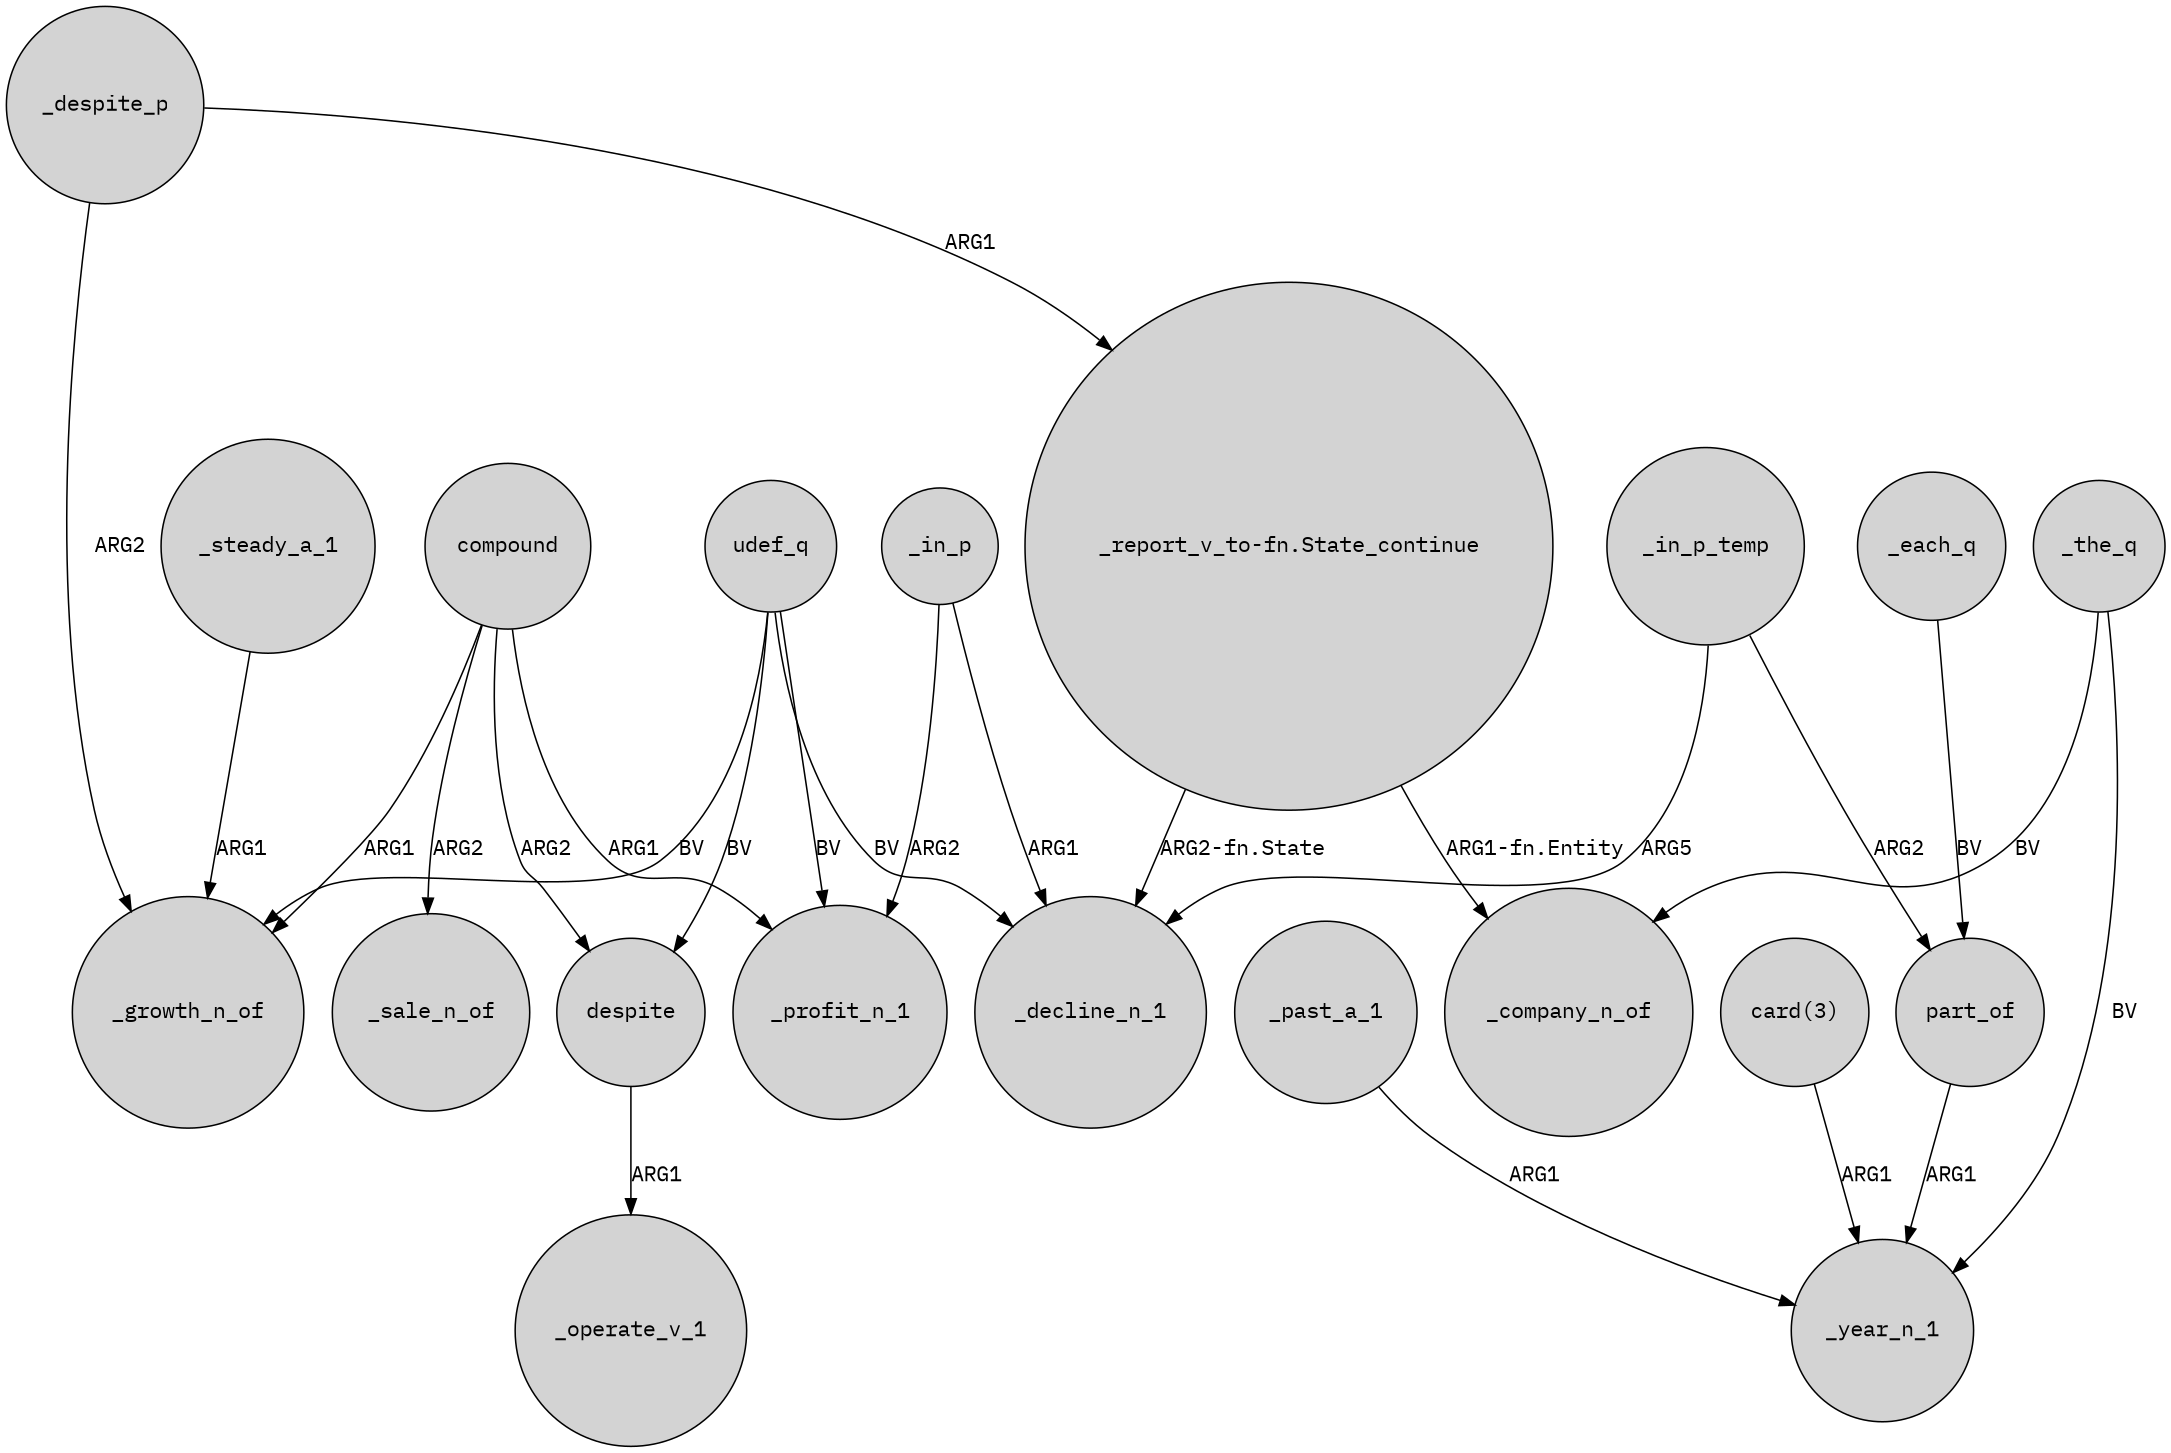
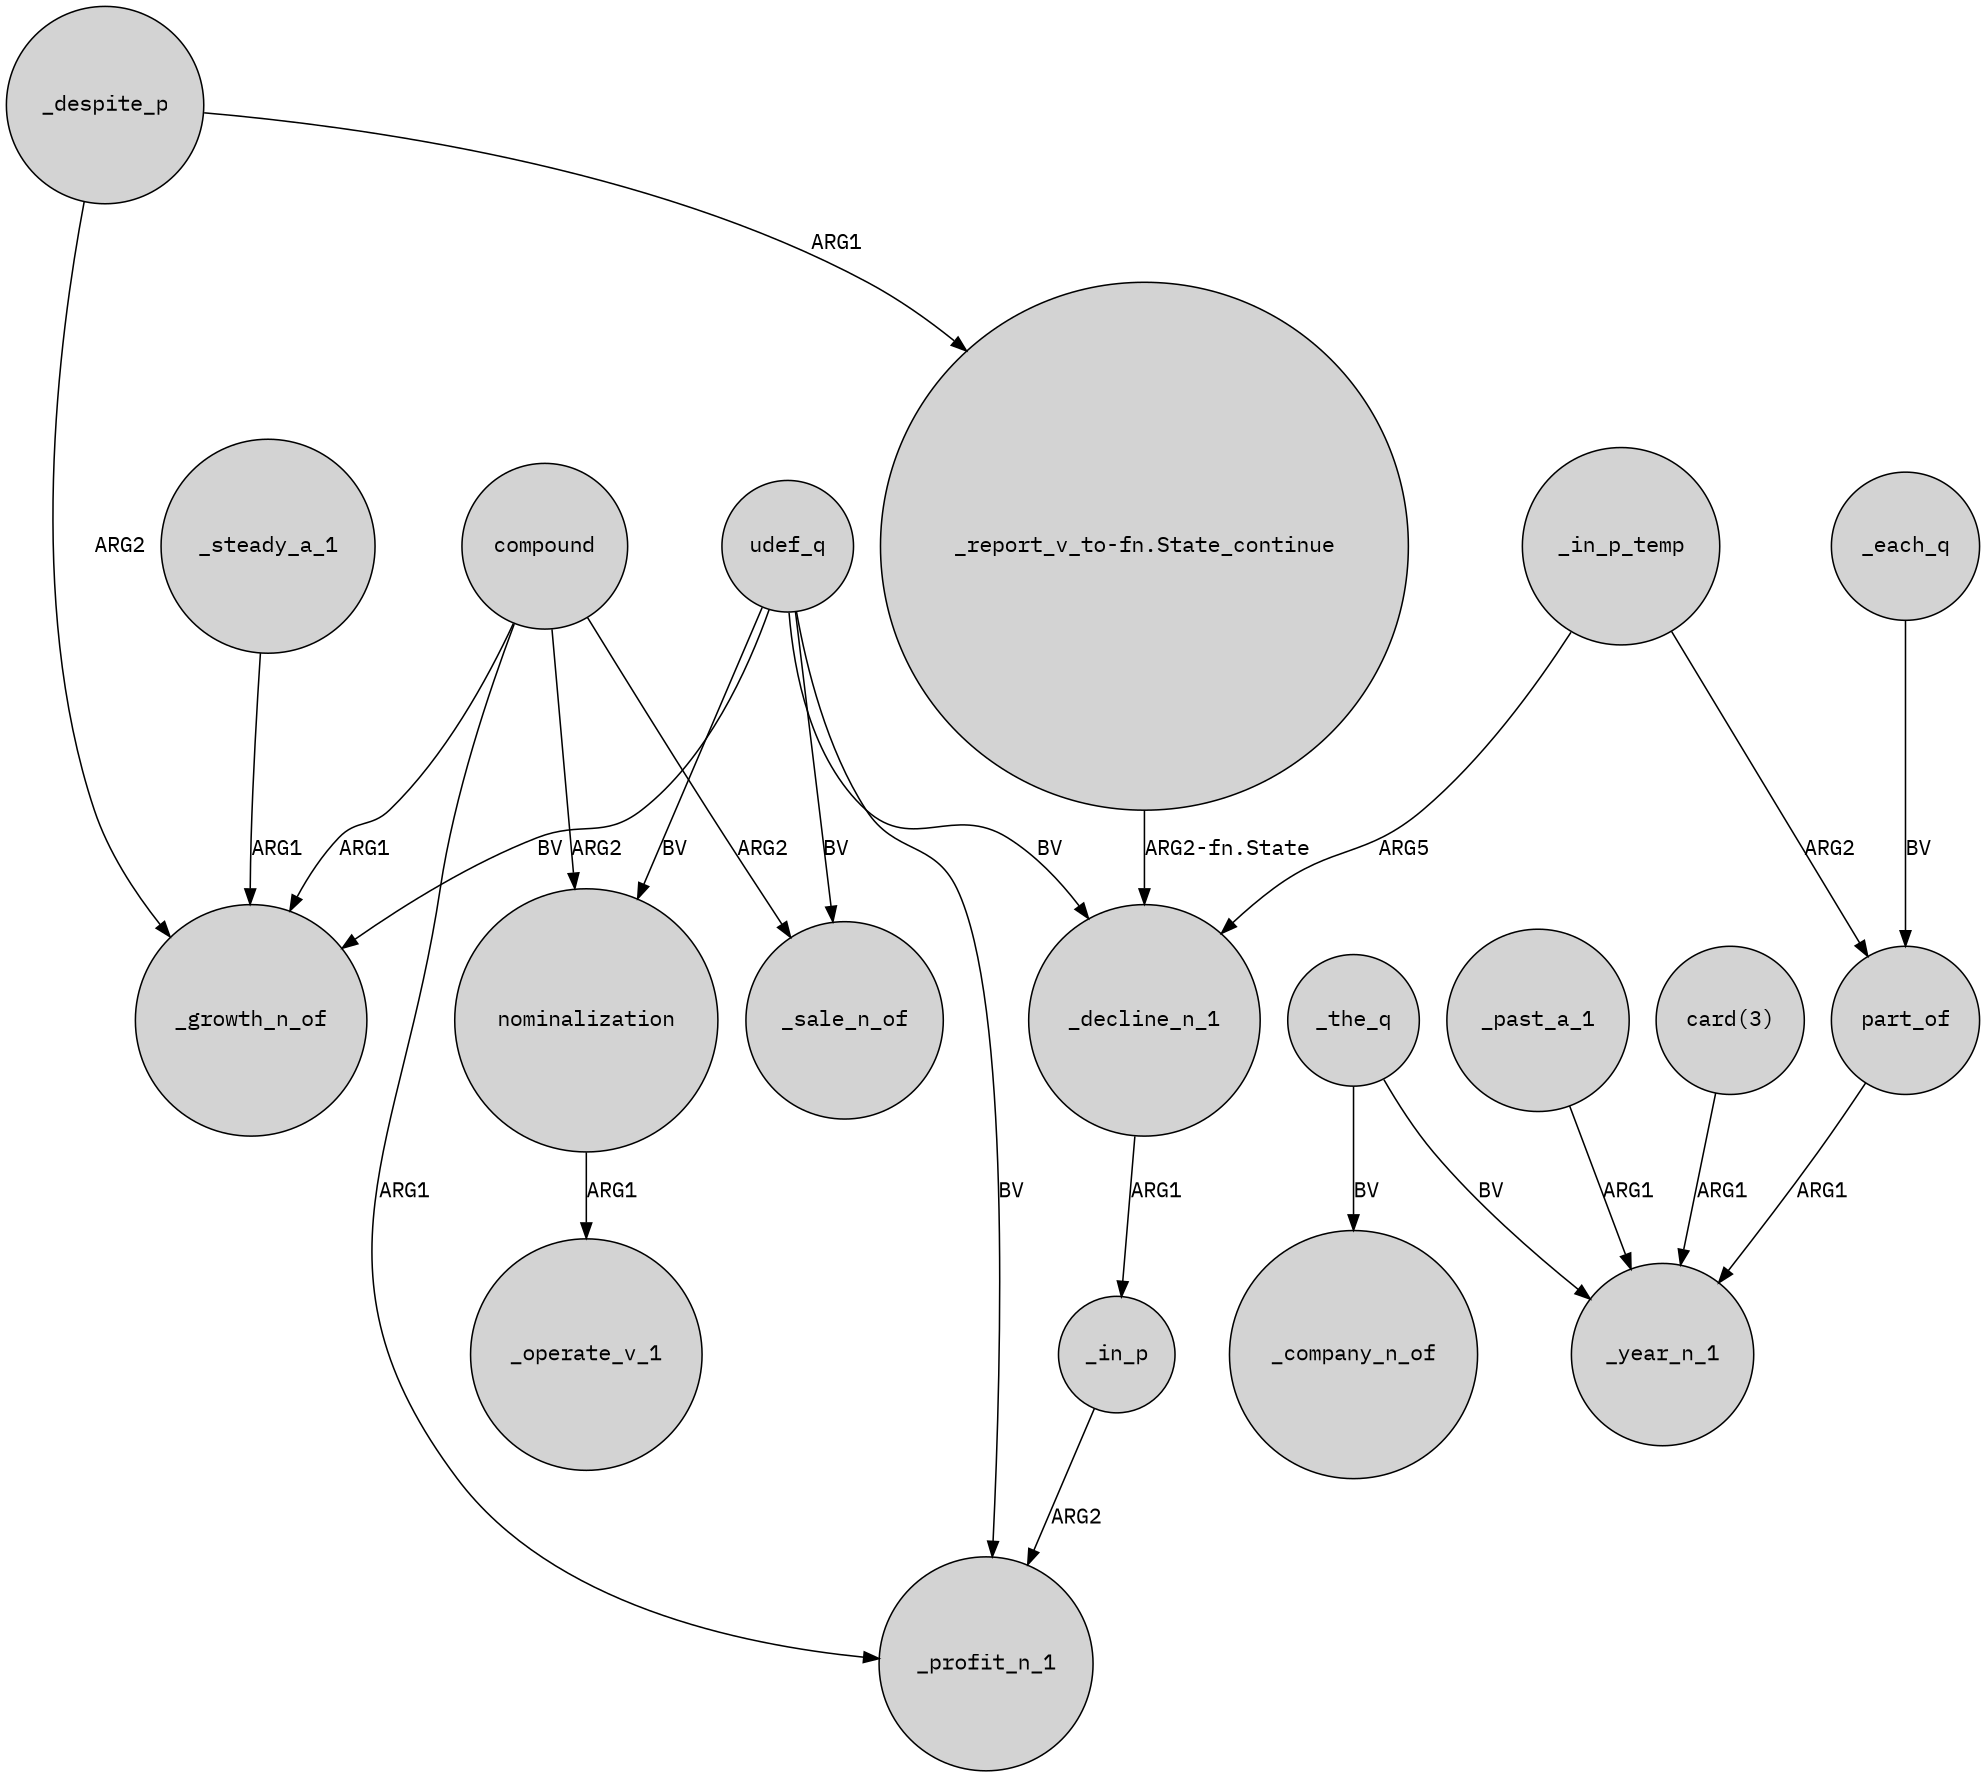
edge "_in_p" -> "_decline_n_1": reversed
edge "udef_q" -> "_sale_n_of": added, label "BV"
edge "_report_v_to-fn.State_continue" -> "_company_n_of": removed, label "ARG1-fn.Entity"
node "despite": label "despite" -> "nominalization"
